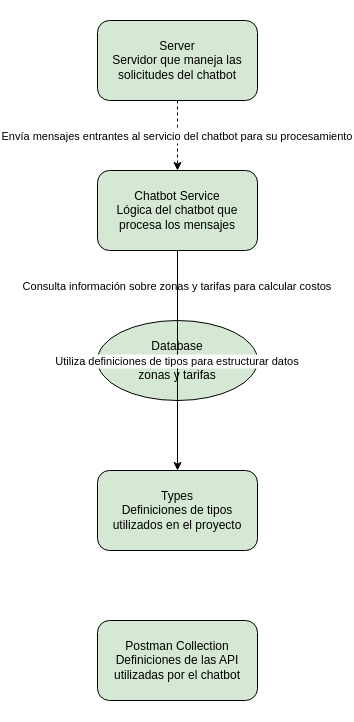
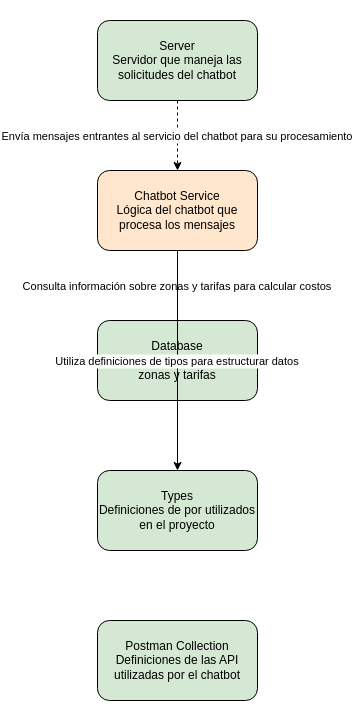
node "Chatbot Service Lógica del chatbot que procesa los mensajes": fillcolor #d5e8d4 -> #ffe6cc
node "Database Almacena información sobre zonas y tarifas": shape ellipse -> rounded rectangle
node "Types Definiciones de tipos utilizados en el proyecto": label "Types Definiciones de tipos utilizados en el proyecto" -> "Types Definiciones de por utilizados en el proyecto"
